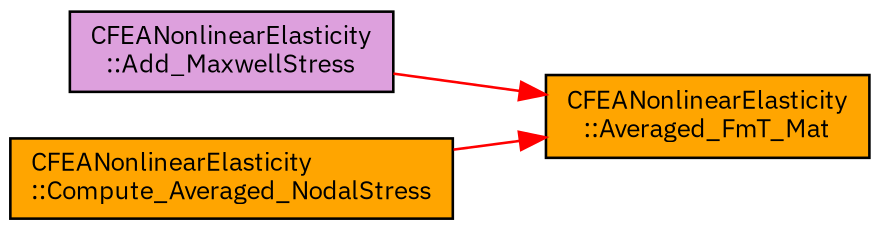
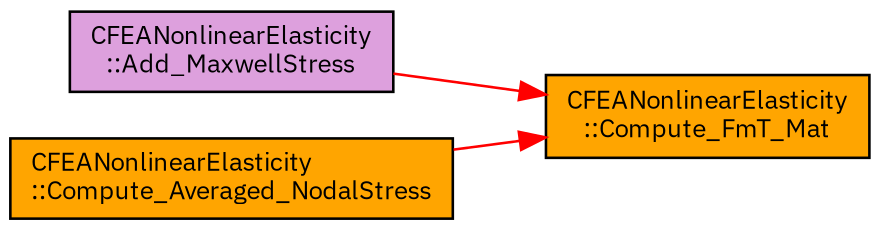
node "CFEANonlinearElasticity ::Averaged_FmT_Mat": label "CFEANonlinearElasticity ::Averaged_FmT_Mat" -> "CFEANonlinearElasticity ::Compute_FmT_Mat"
